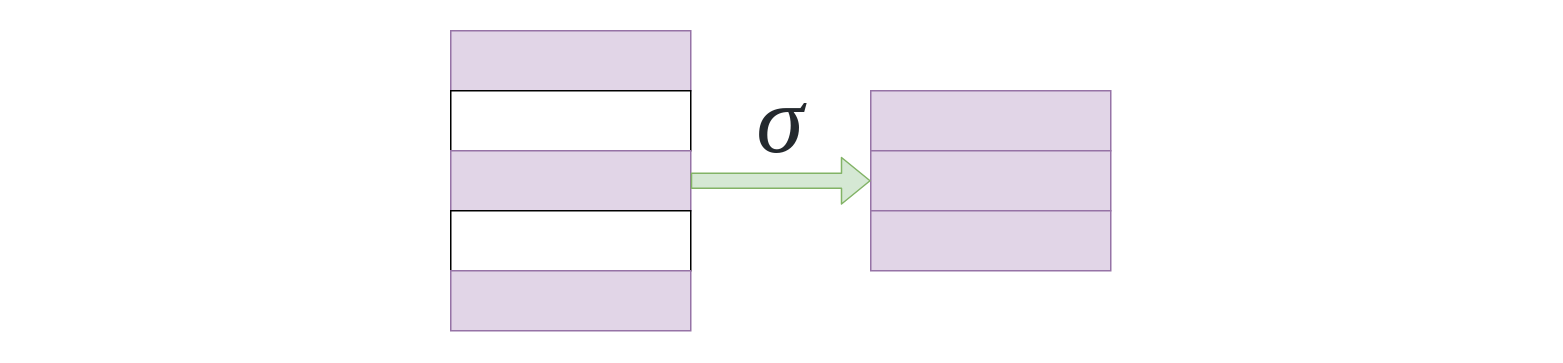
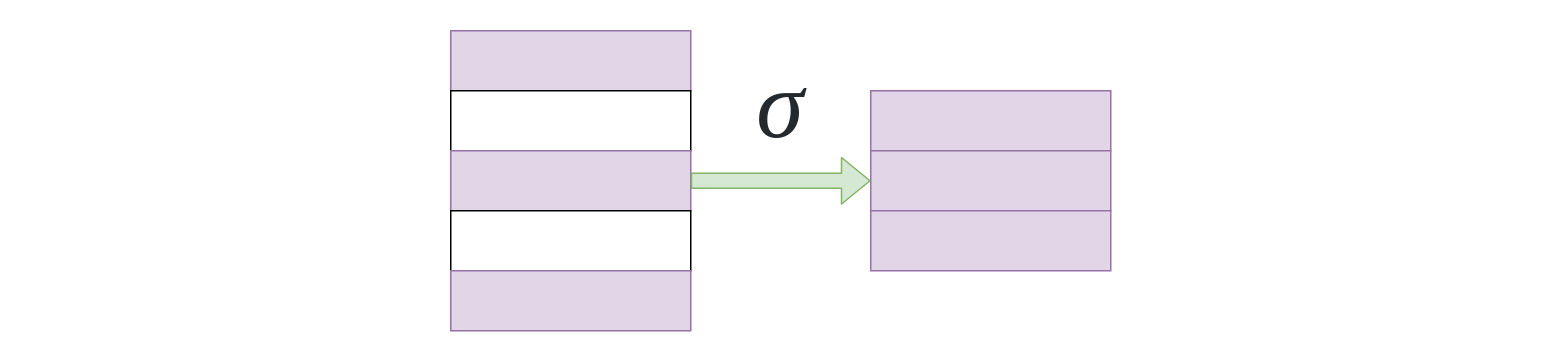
node "σ": moved (781, 121) -> (781, 106)
